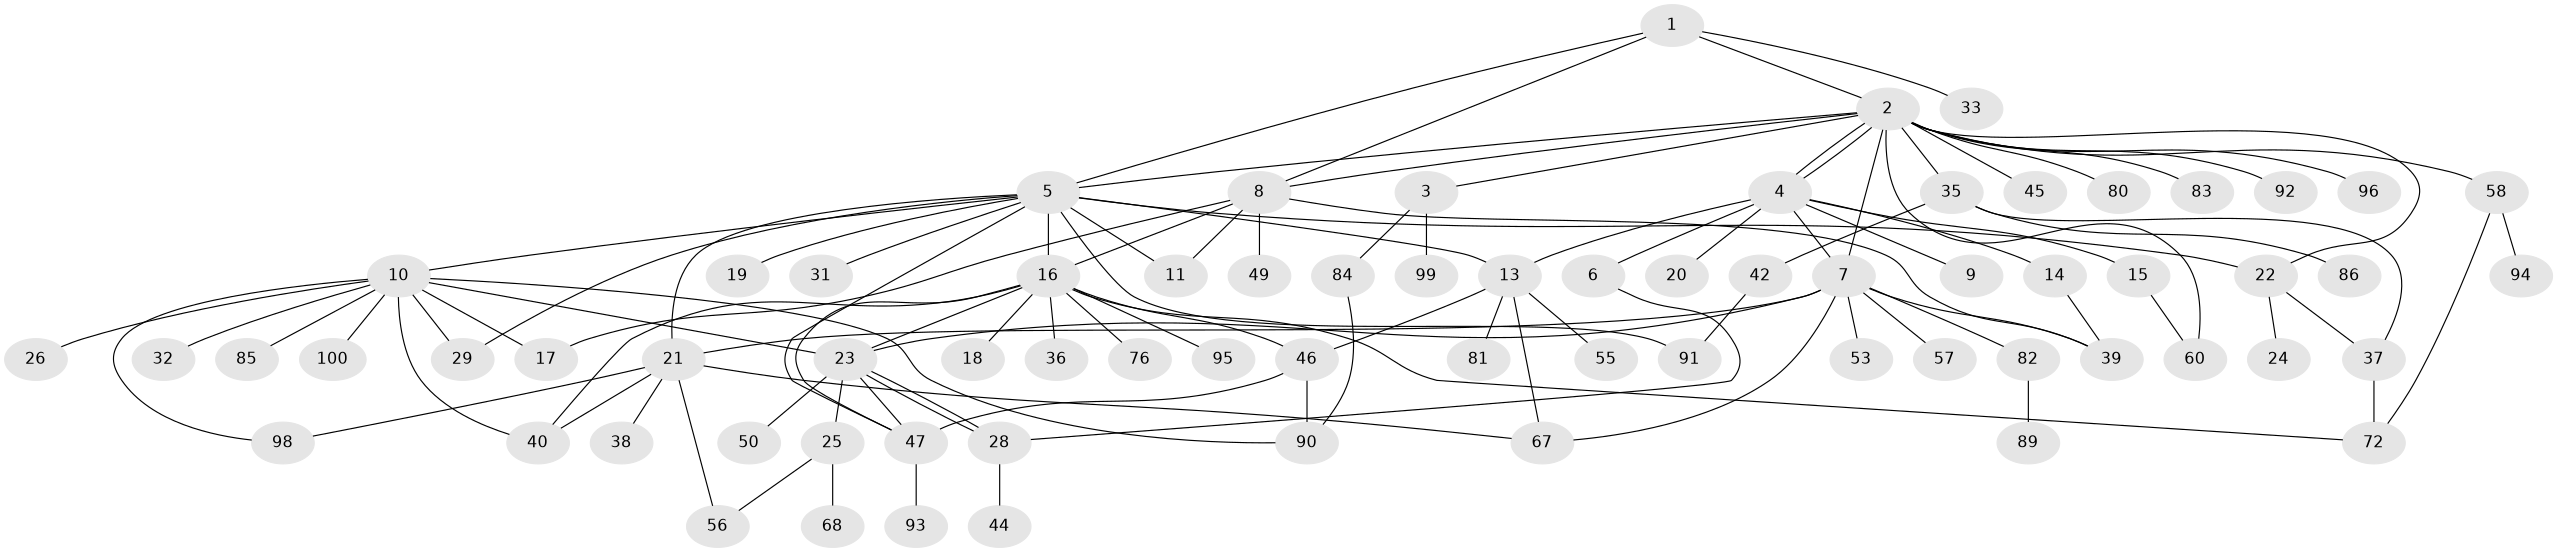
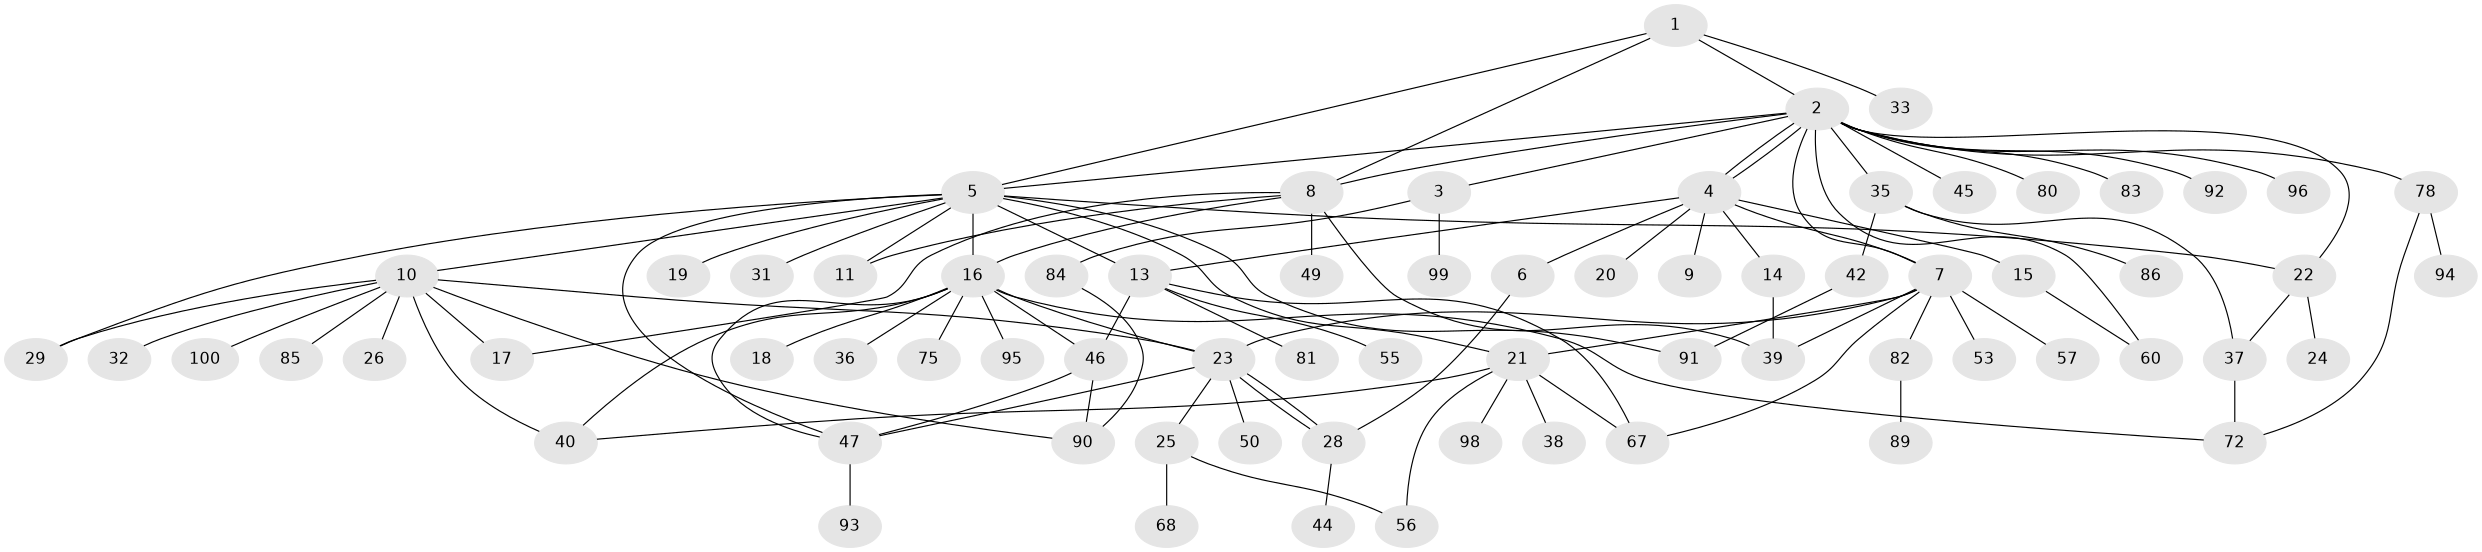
node "58": label "58" -> "78"
edge "10" -- "98": removed
node "76": label "76" -> "75"
